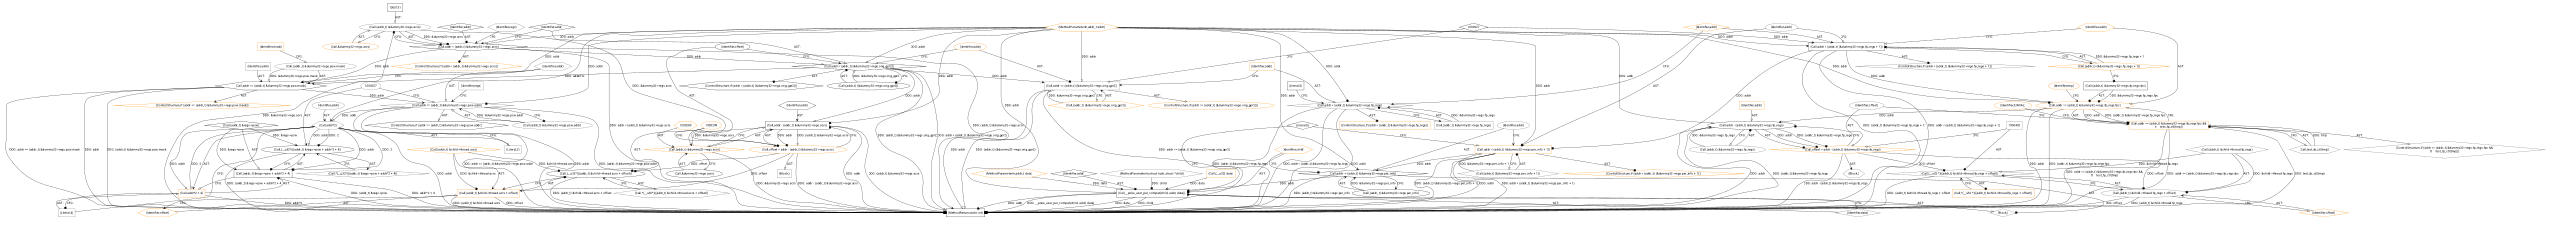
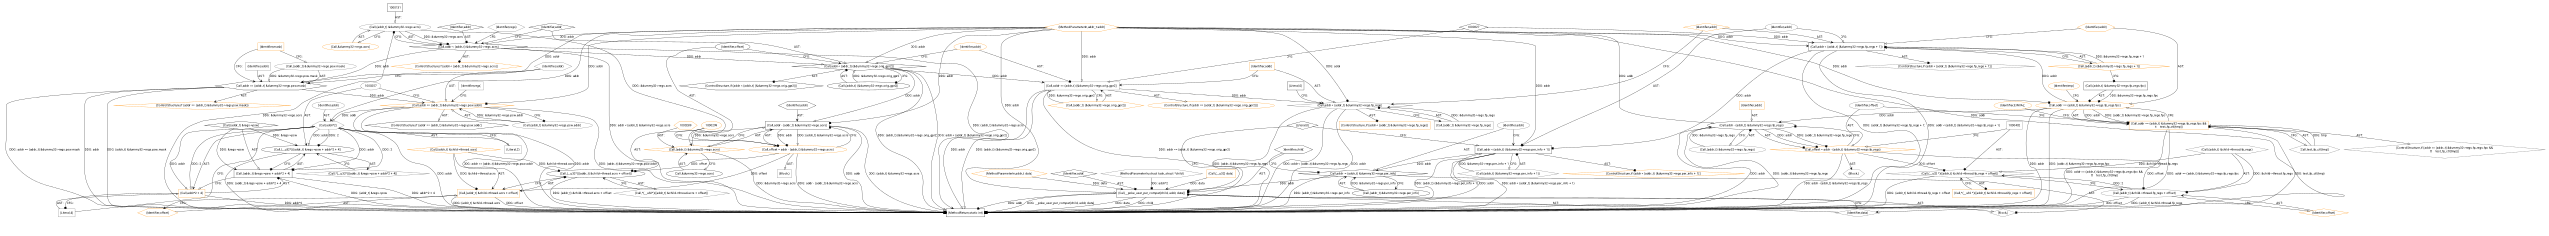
edge "(MethodParameterIn,addr_t addr)" -> "(Call,addr -= (addr_t) &dummy32->regs.per_info)": now "(MethodParameterIn,addr_t addr)" -> "(Identifier,data)"
edge "(Call,addr < (addr_t) (&dummy32->regs.orig_gpr2))" -> "(Call,addr == (addr_t) &dummy32->regs.psw.mask)": now "(Identifier,mask)" -> "(Call,addr == (addr_t) &dummy32->regs.psw.mask)"
edge "(Call,addr < (addr_t) (&dummy32->regs.fp_regs + 1))" -> "(Call,addr == (addr_t) &dummy32->regs.fp_regs.fpc)": reversed
edge "(Call,addr == (addr_t) (&dummy32->regs.orig_gpr2))" -> "(Call,addr < (addr_t) &dummy32->regs.fp_regs)": added, label "DDG: addr"
node "(Call,addr == (addr_t) &dummy32->regs.psw.addr)": color gray40 -> darkorange
node "(Identifier,child)": color darkorange -> black
node "(Call,addr < (addr_t) (&dummy32->regs.per_info + 1))": color darkorange -> black
edge "(MethodParameterIn,struct task_struct *child)" -> "(Call,__poke_user_per_compat(child, addr, data))": label "DDG: child" -> "DDG: addr*2"
edge "(Call,(addr_t) &child->thread.fp_regs + offset)" -> "(Call,(__u32 *)((addr_t) &child->thread.fp_regs + offset))": label "AST: " -> "DDG: 2"
